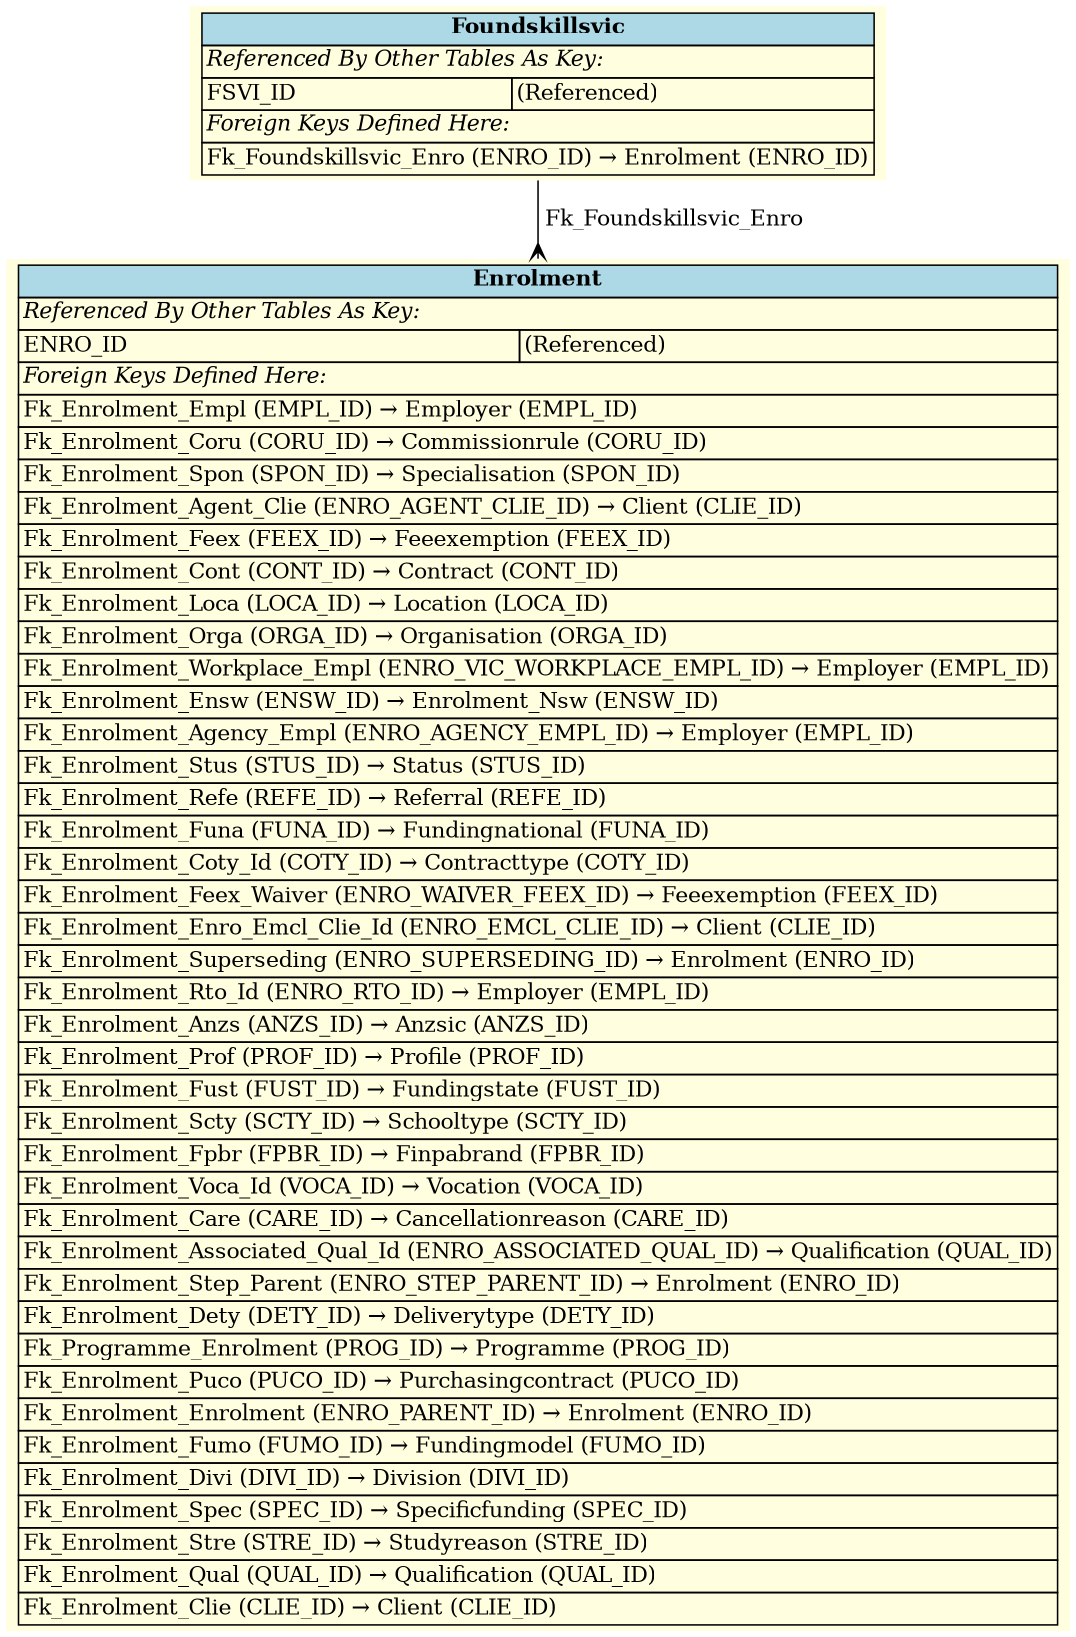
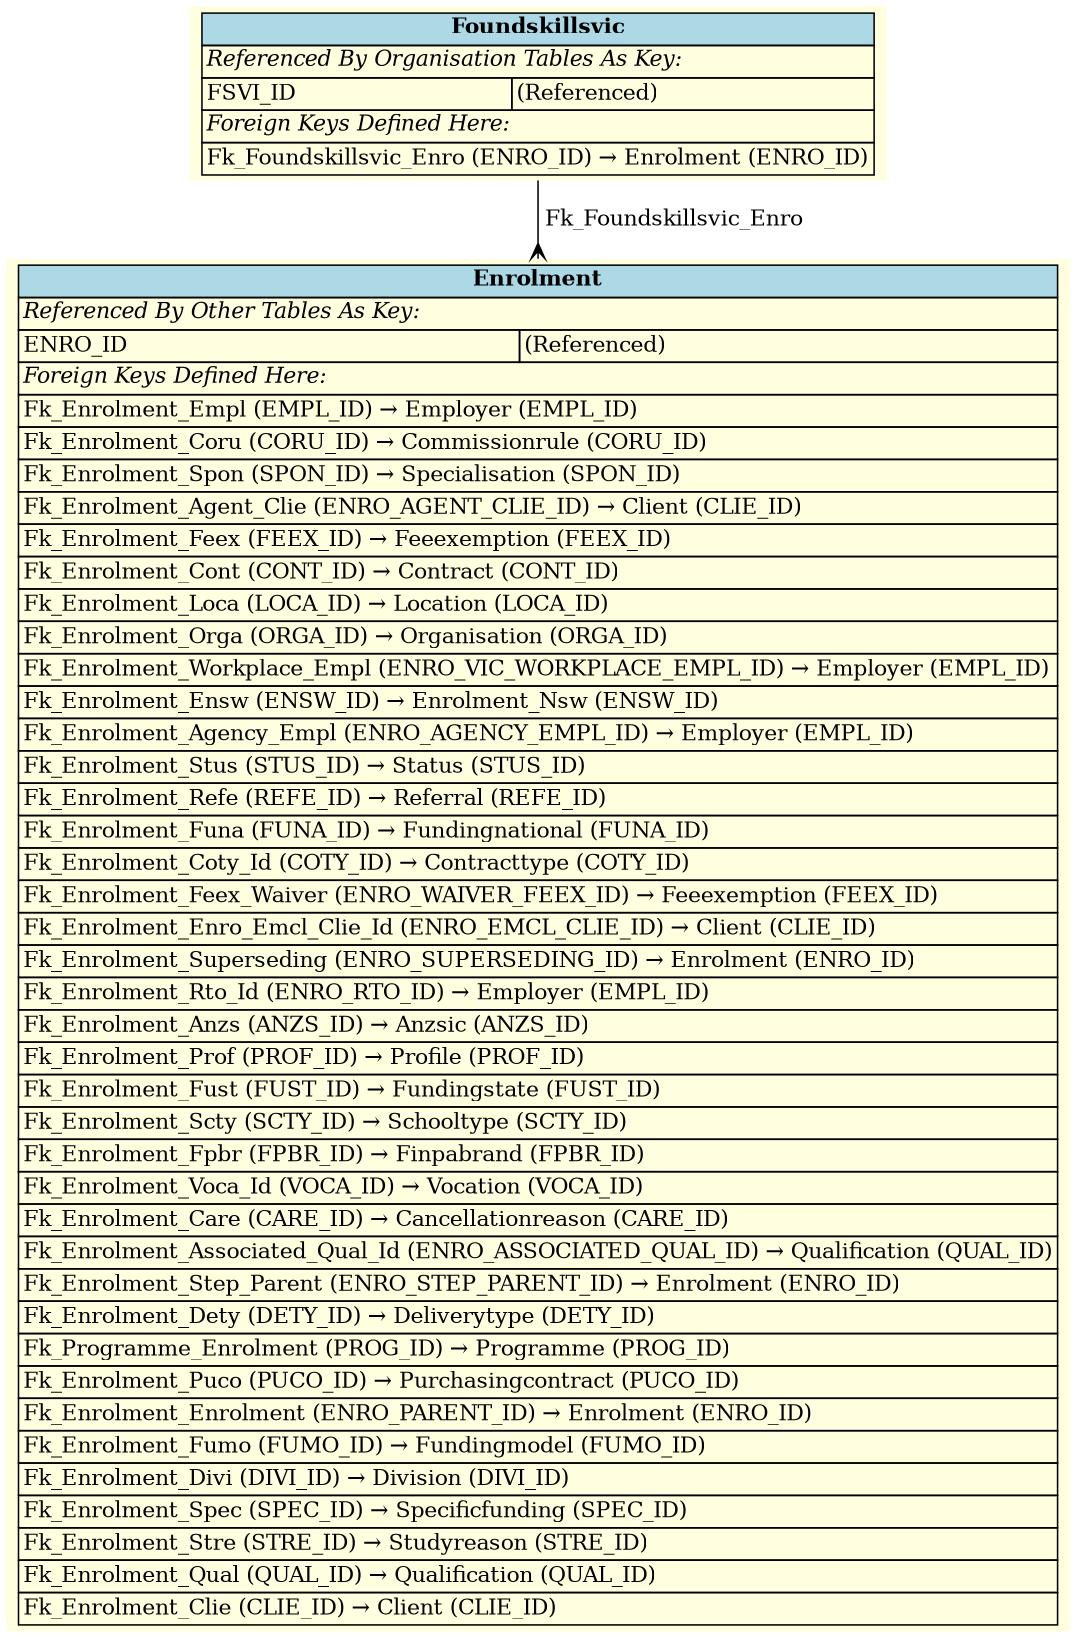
node "Foundskillsvic": text "Referenced By Other Tables As Key:" -> "Referenced By Organisation Tables As Key:"
